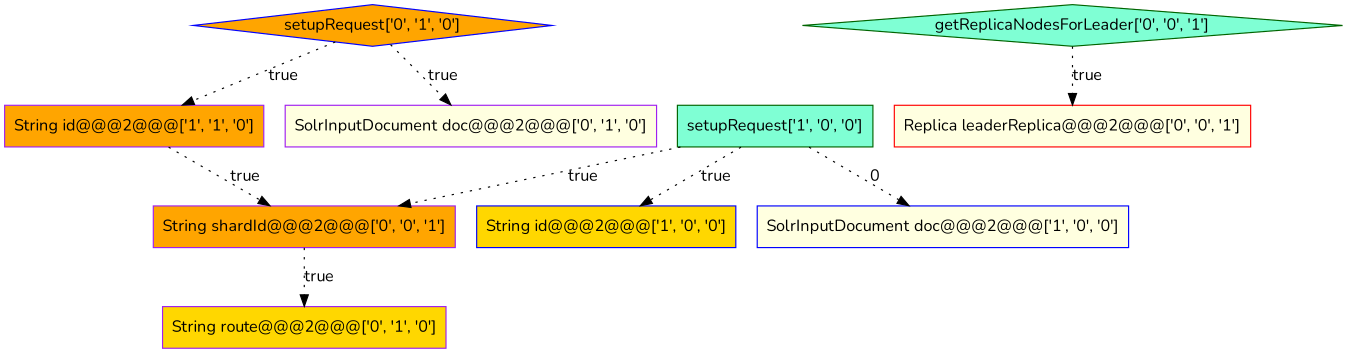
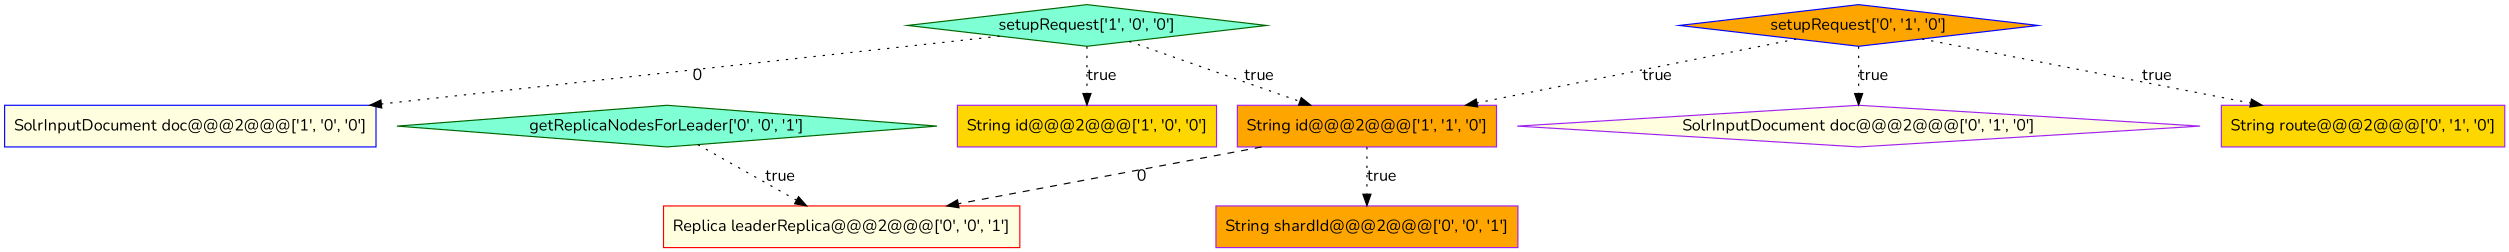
node "SolrInputDocument doc@@@2@@@['0', '1', '0']": shape box -> diamond
node "setupRequest['1', '0', '0']": shape box -> diamond
edge "setupRequest['1', '0', '0']" -> "String shardId@@@2@@@['0', '0', '1']": now "setupRequest['1', '0', '0']" -> "String id@@@2@@@['1', '1', '0']"
edge "String id@@@2@@@['1', '1', '0']" -> "Replica leaderReplica@@@2@@@['0', '0', '1']": added, label "0"
node "String id@@@2@@@['1', '0', '0']": color blue -> purple
edge "String shardId@@@2@@@['0', '0', '1']" -> "String route@@@2@@@['0', '1', '0']": now "setupRequest['0', '1', '0']" -> "String route@@@2@@@['0', '1', '0']"
